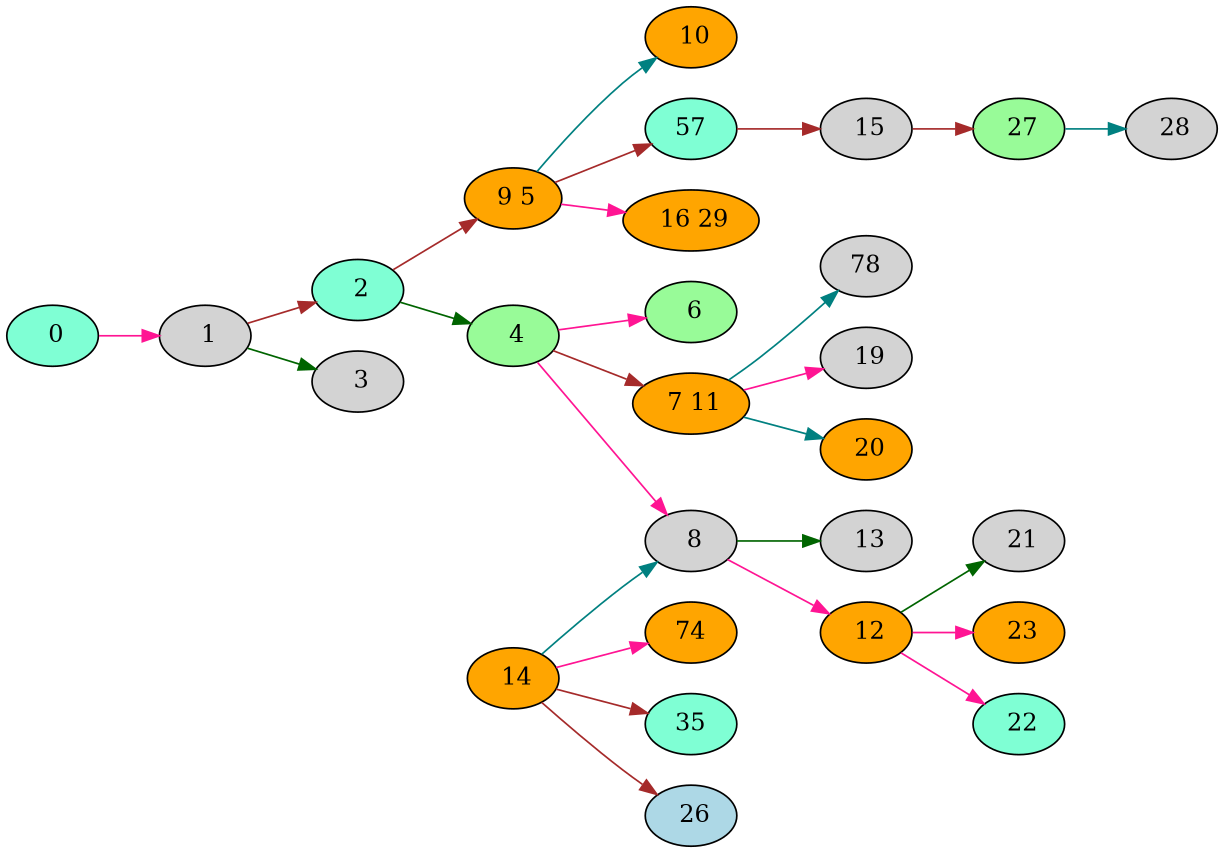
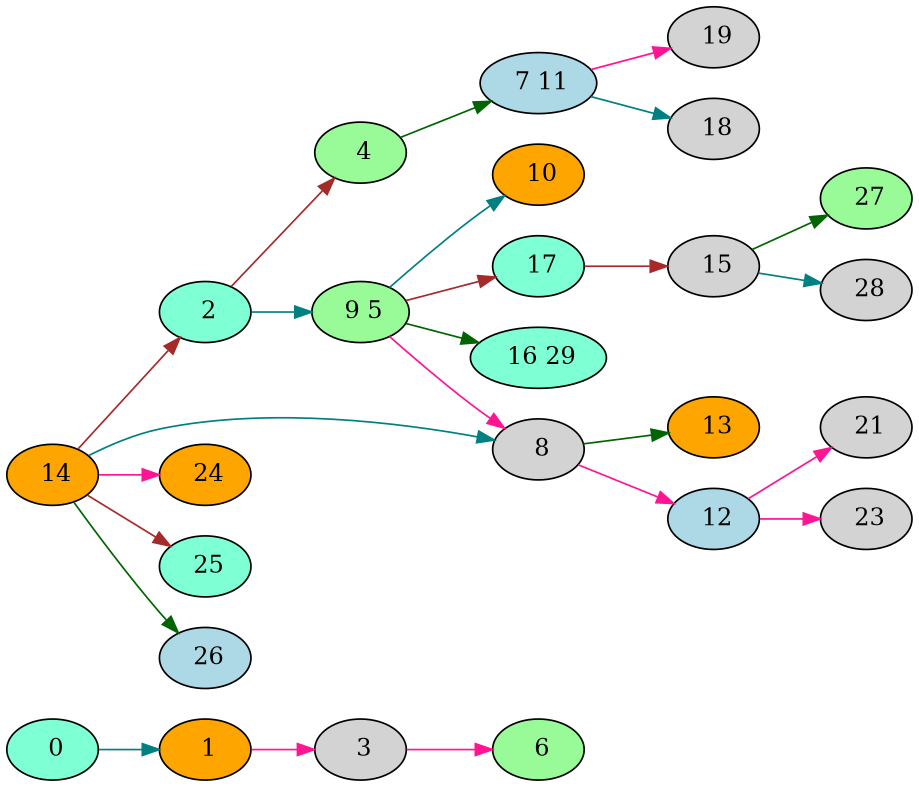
node "57": label "57" -> "17"
edge "15" -> "27": color brown -> darkgreen
edge "27" -> "28": now "15" -> "28"
node "9 5": fillcolor orange -> palegreen
edge "9 5" -> "16 29": color deeppink -> darkgreen
node "16 29": fillcolor orange -> aquamarine
edge "2" -> "9 5": color brown -> teal
node "78": label "78" -> "18"
edge "2" -> "4": color darkgreen -> brown
edge "1" -> "2": now "14" -> "2"
edge "4" -> "6": now "3" -> "6"
edge "0" -> "1": color deeppink -> teal
node "1": fillcolor lightgrey -> orange
edge "1" -> "3": color darkgreen -> deeppink
edge "4" -> "7 11": color brown -> darkgreen
node "7 11": fillcolor orange -> lightblue
edge "4" -> "8": now "9 5" -> "8"
node "20": removed
node "13": fillcolor lightgrey -> orange
edge "12" -> "21": color darkgreen -> deeppink
node "74": label "74" -> "24"
node "12": fillcolor orange -> lightblue
node "23": fillcolor orange -> lightgrey
node "35": label "35" -> "25"
node "22": removed
edge "14" -> "26": color brown -> darkgreen
